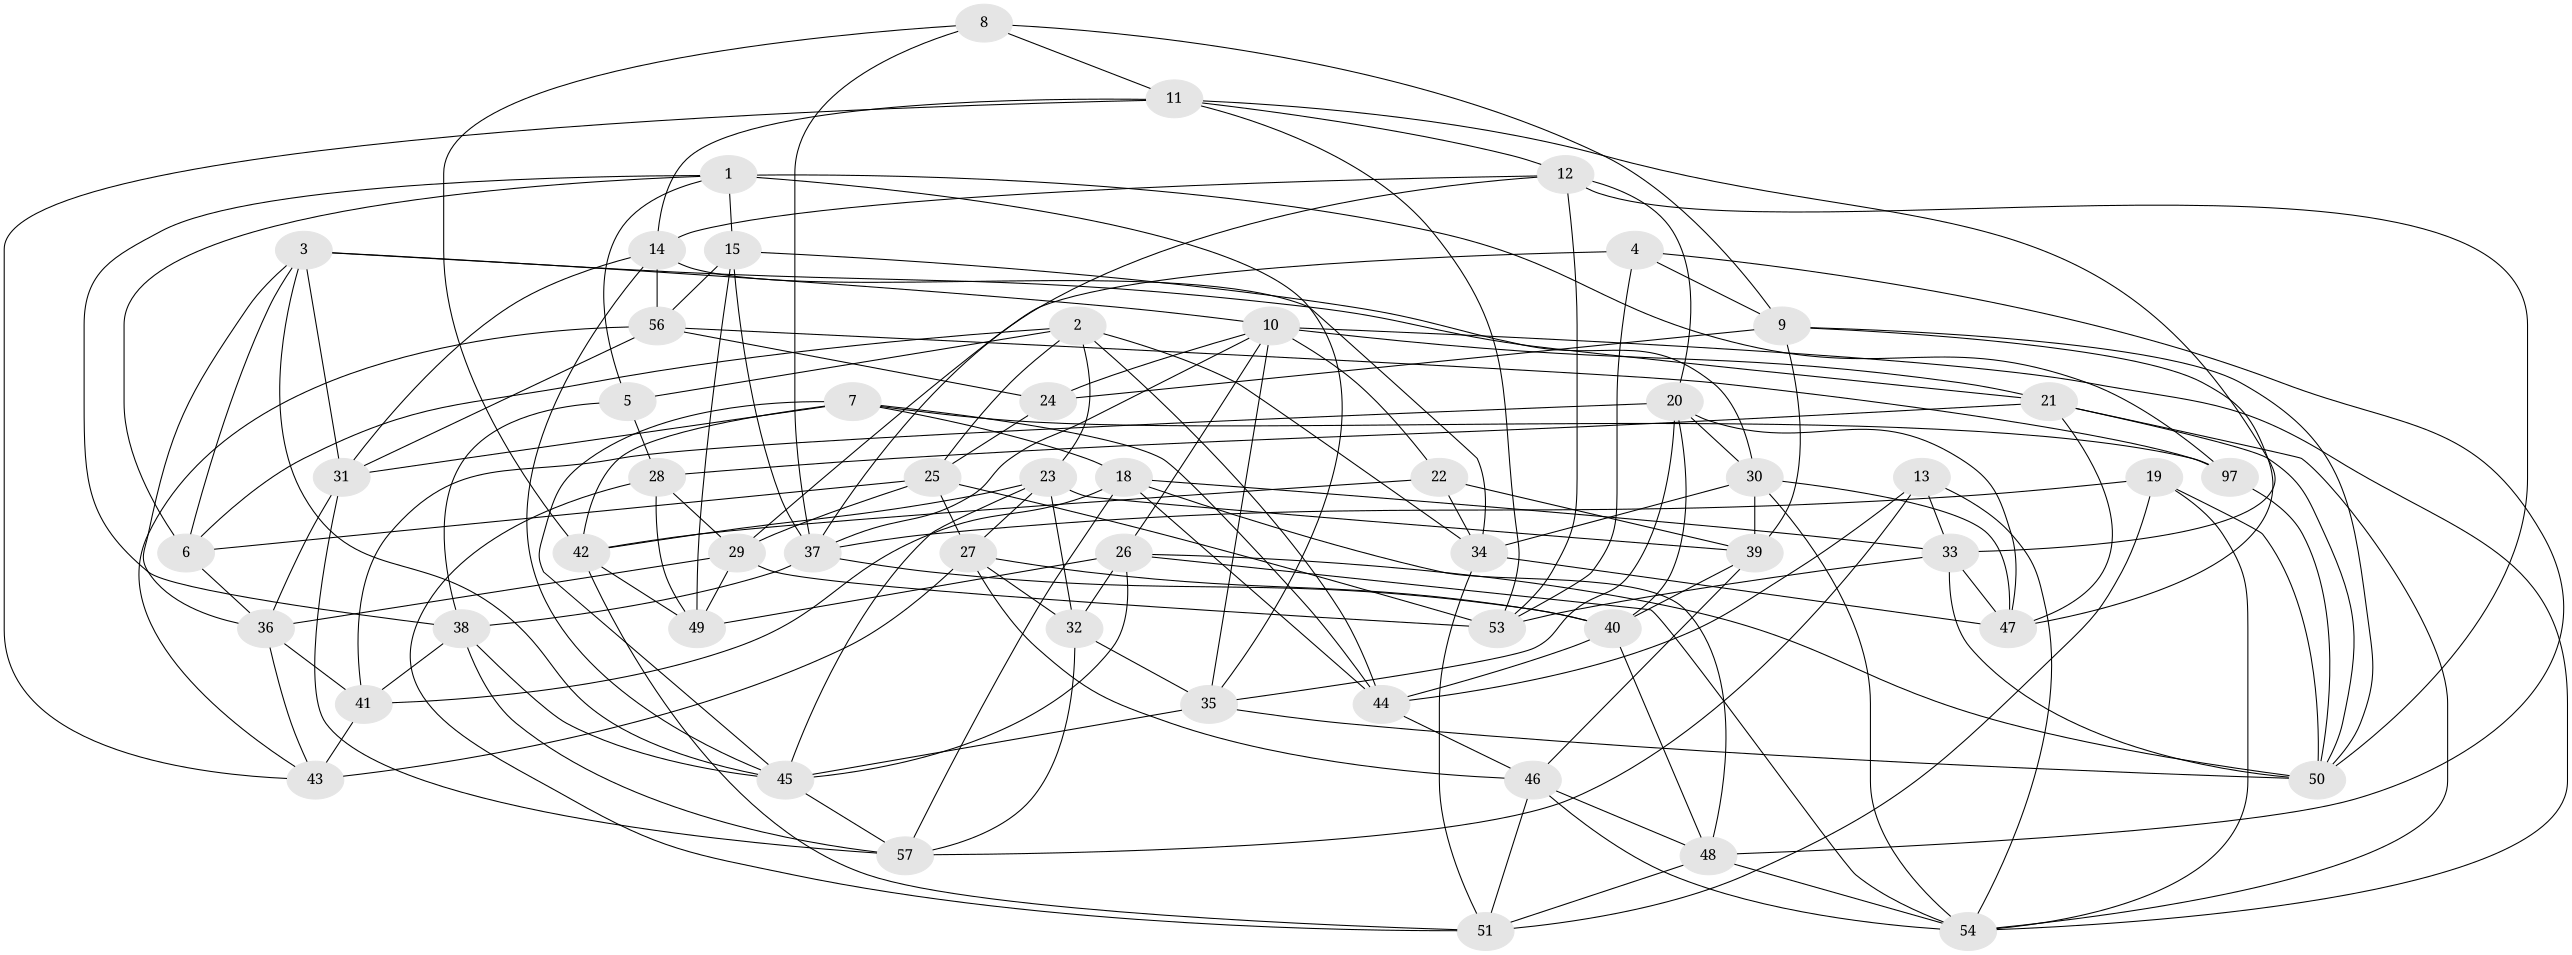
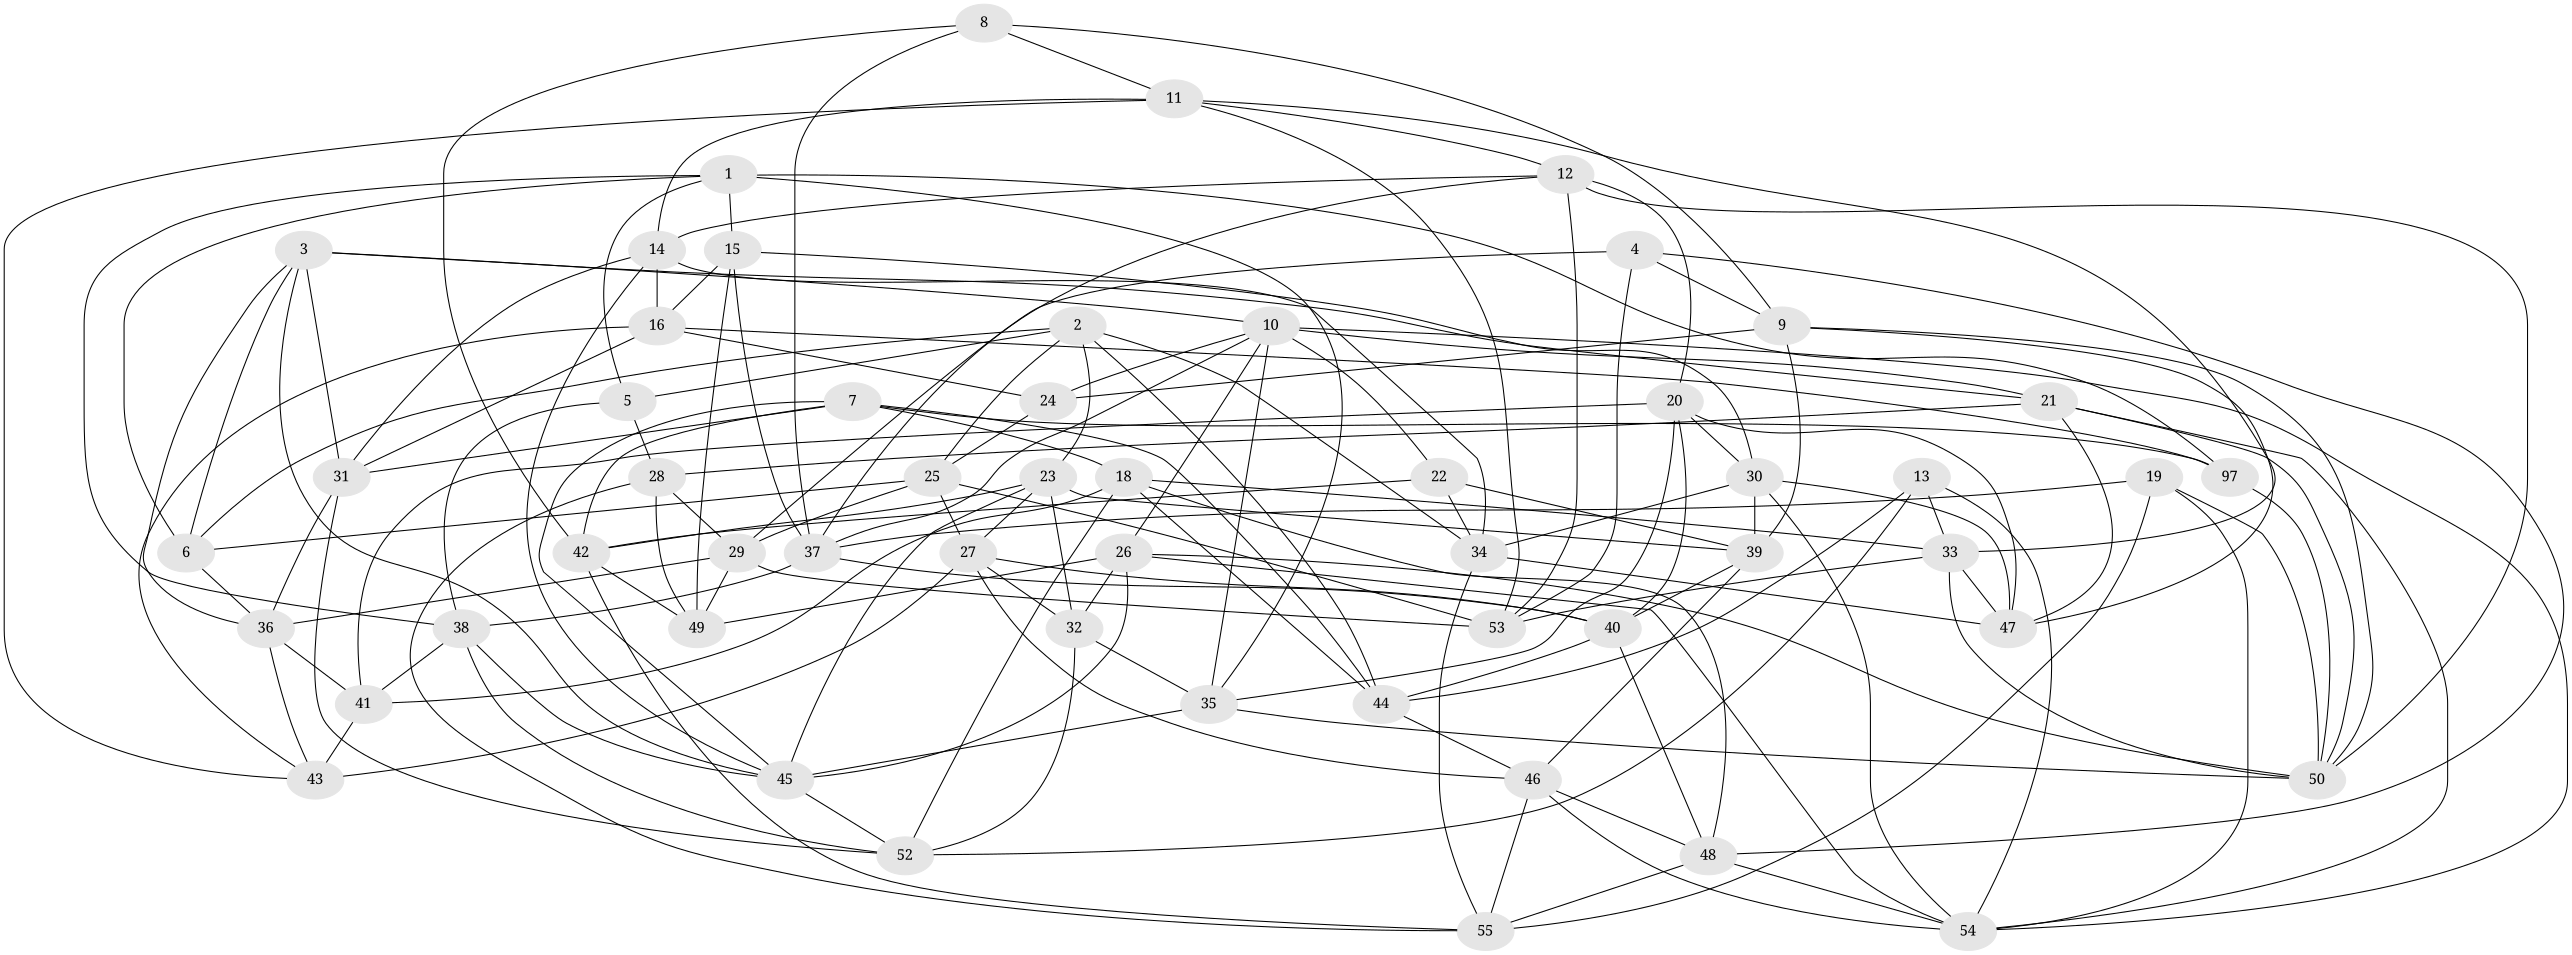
node "56": label "56" -> "16"
node "57": label "57" -> "52"
node "51": label "51" -> "55"
